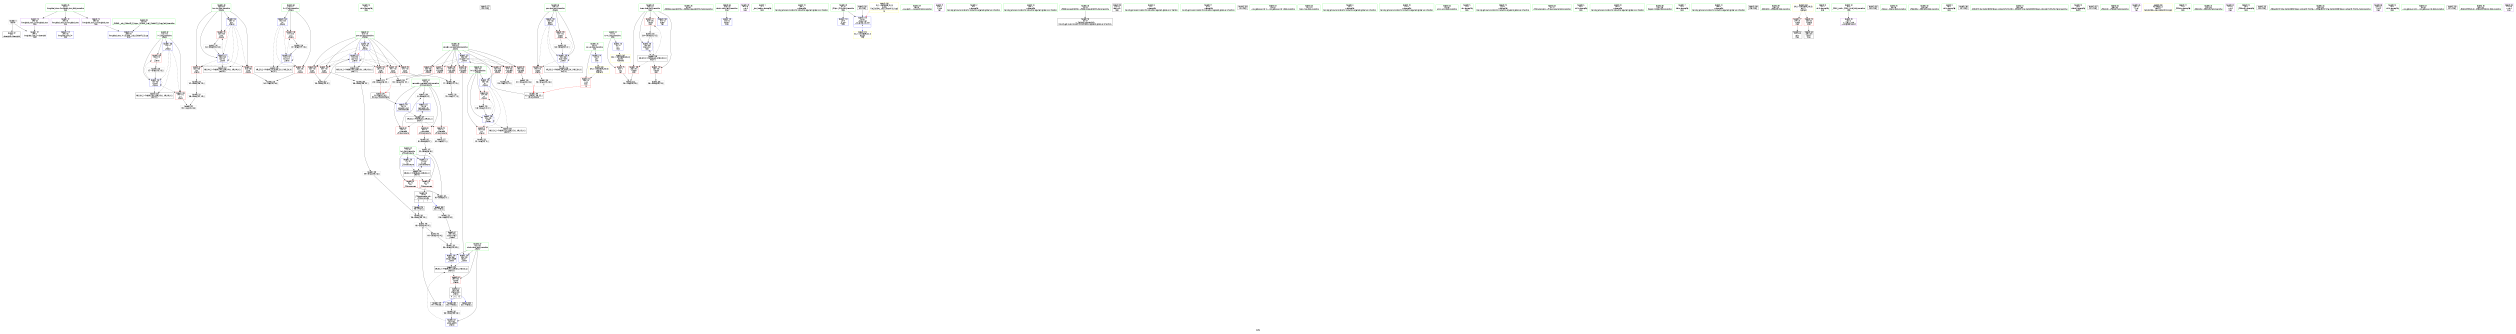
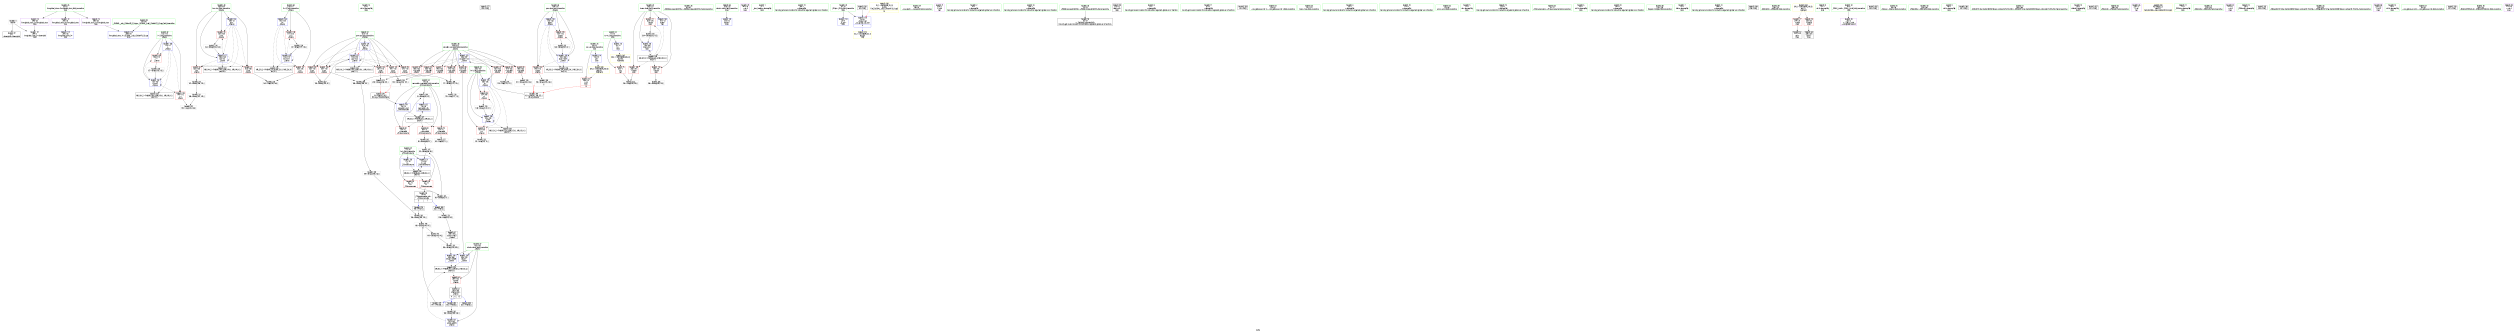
edge "NodeID: 216" -> "NodeID: 240": now "NodeID: 140" -> "NodeID: 240"
node "NodeID: 90": added
